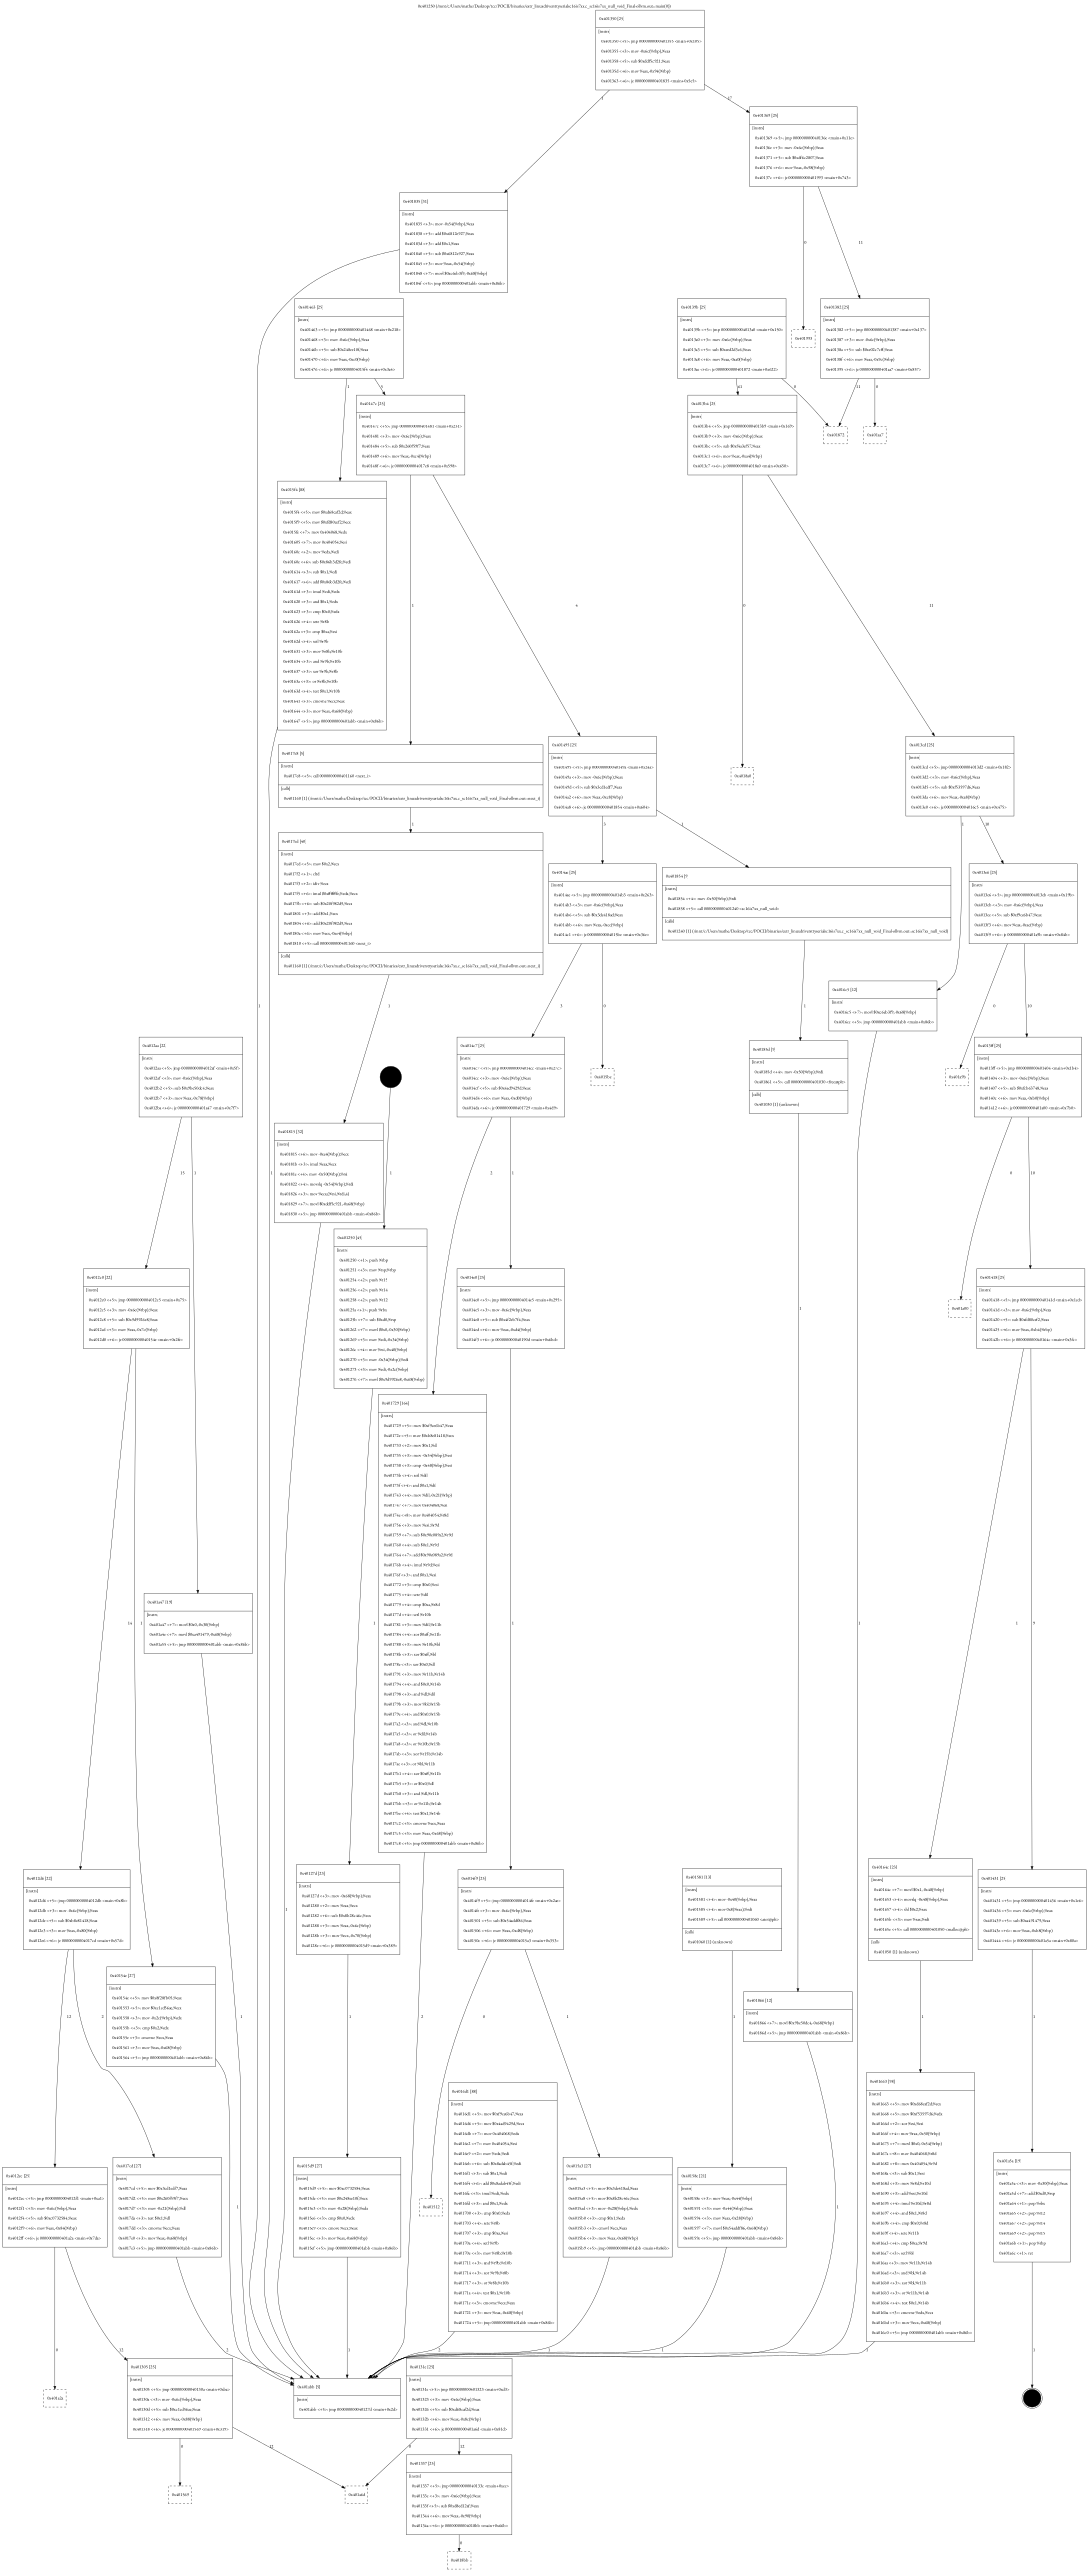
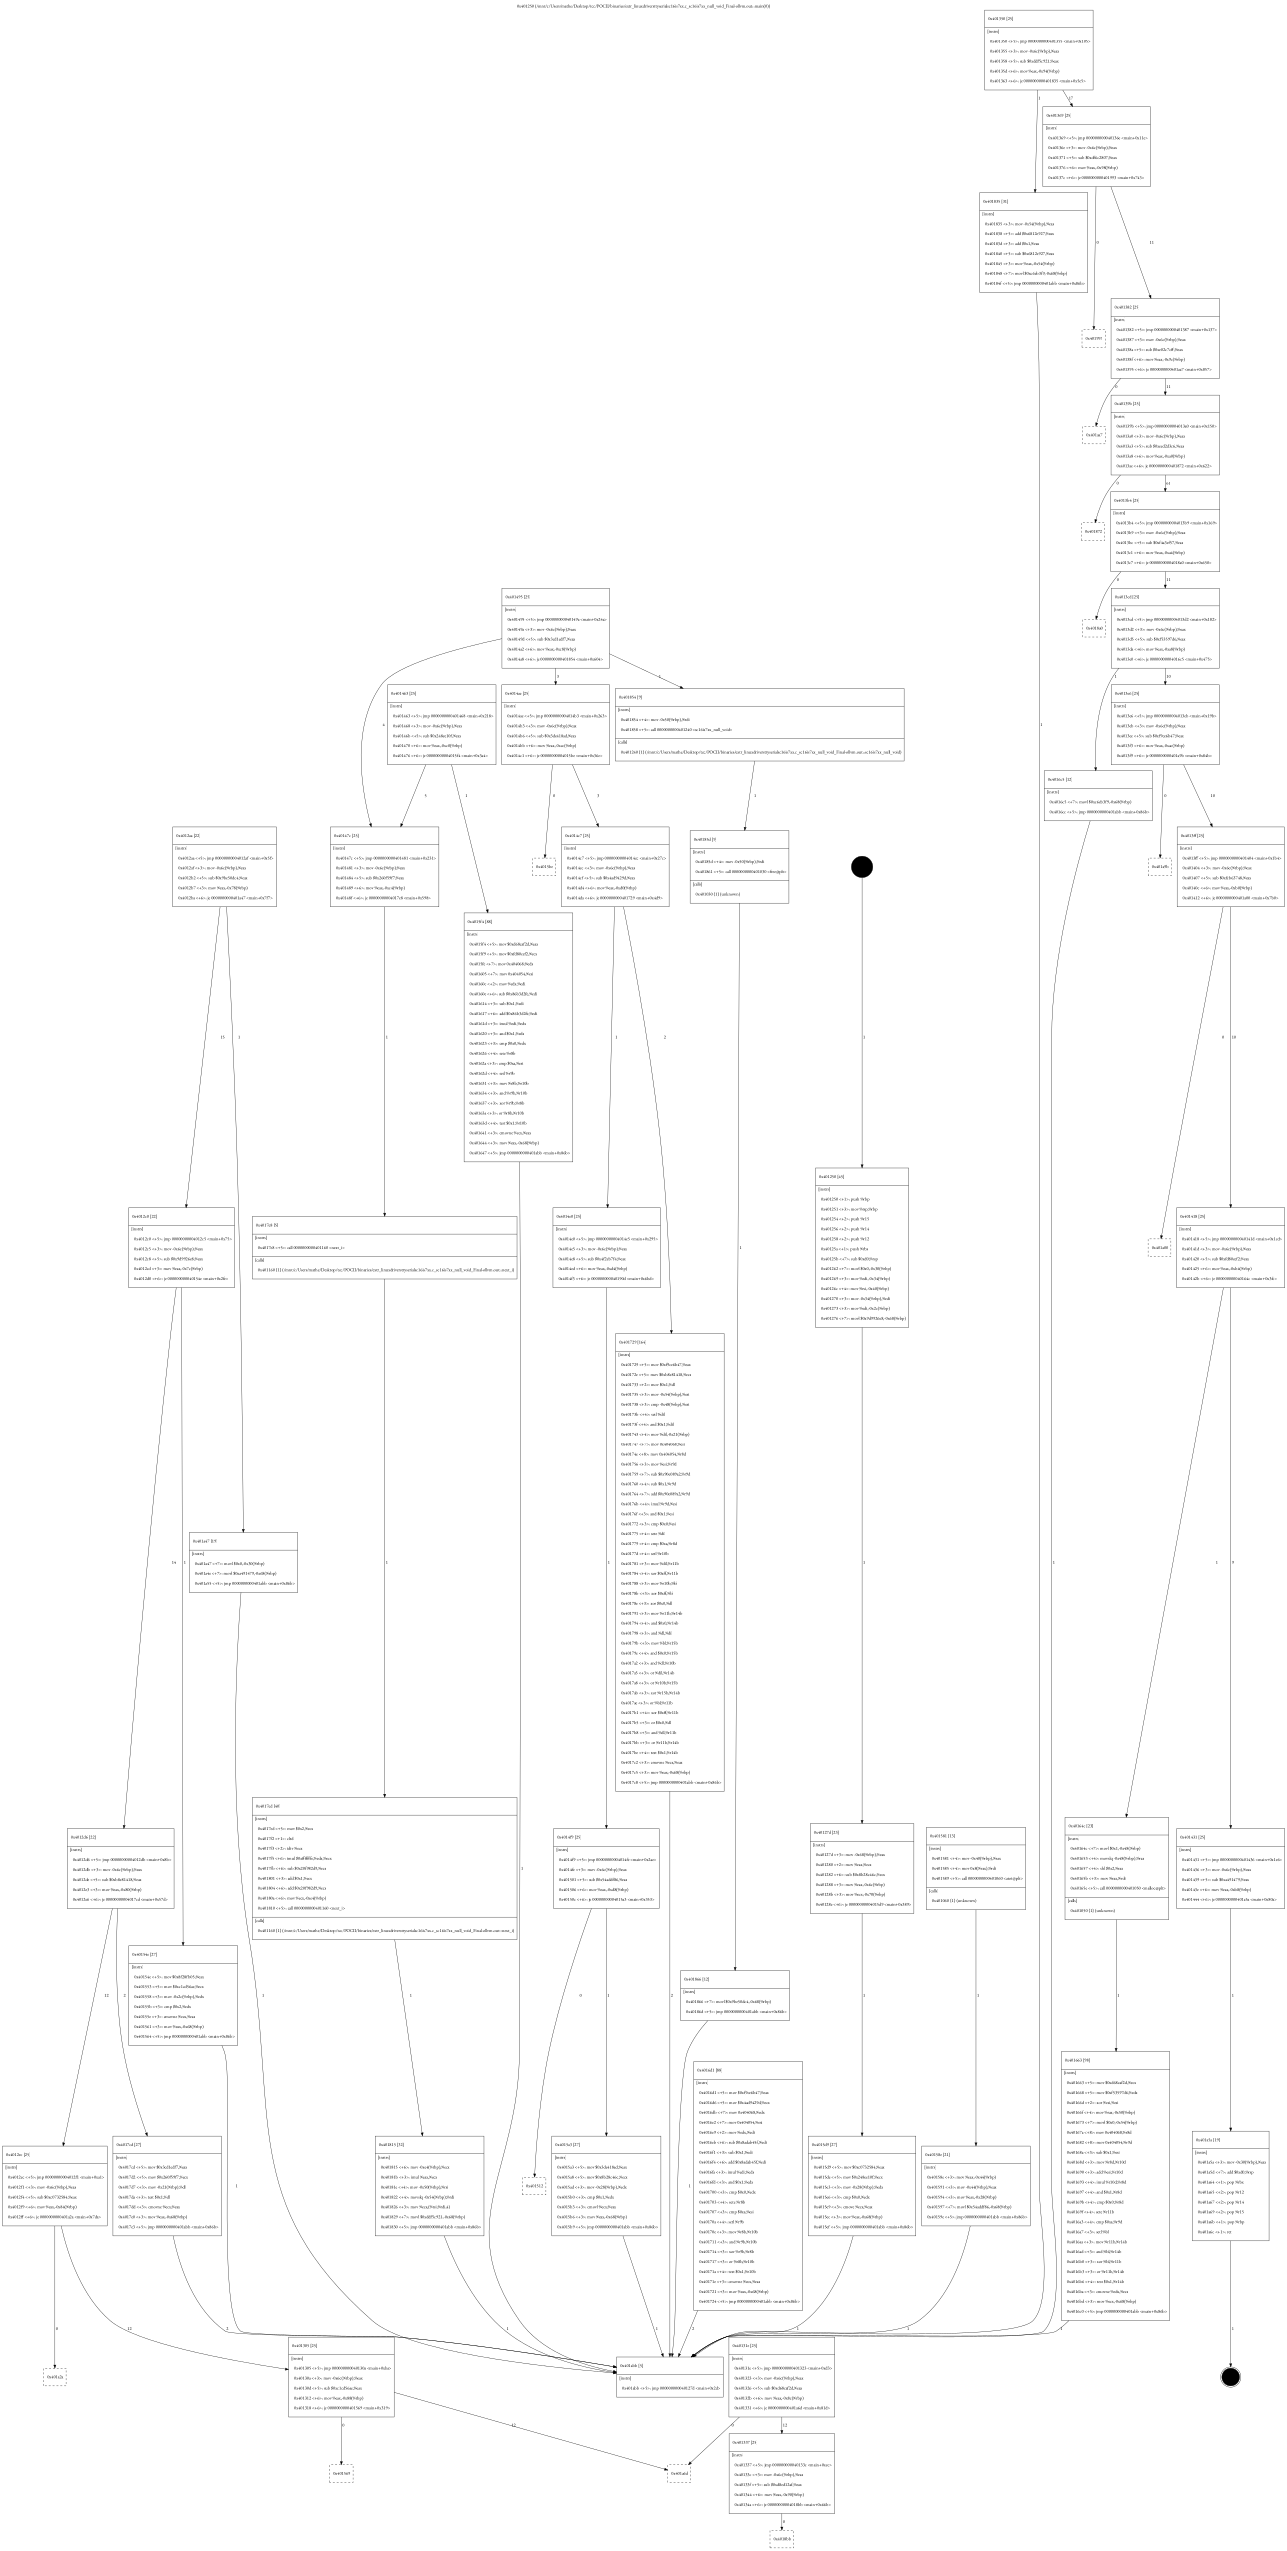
edge "0x401382 [25]" -> "0x401872": now "0x401382 [25]" -> "0x40139b [25]"
edge "0x40147c [25]" -> "0x401495 [25]": reversed
